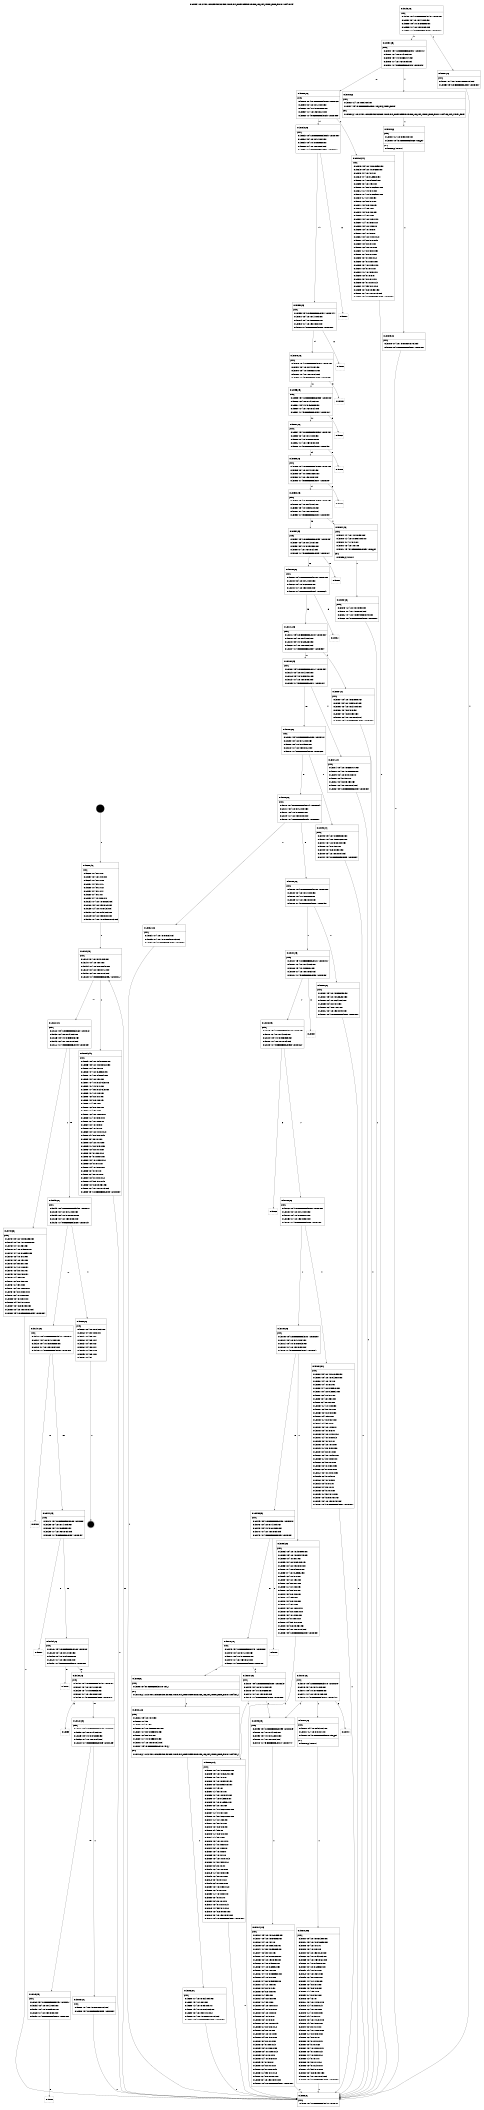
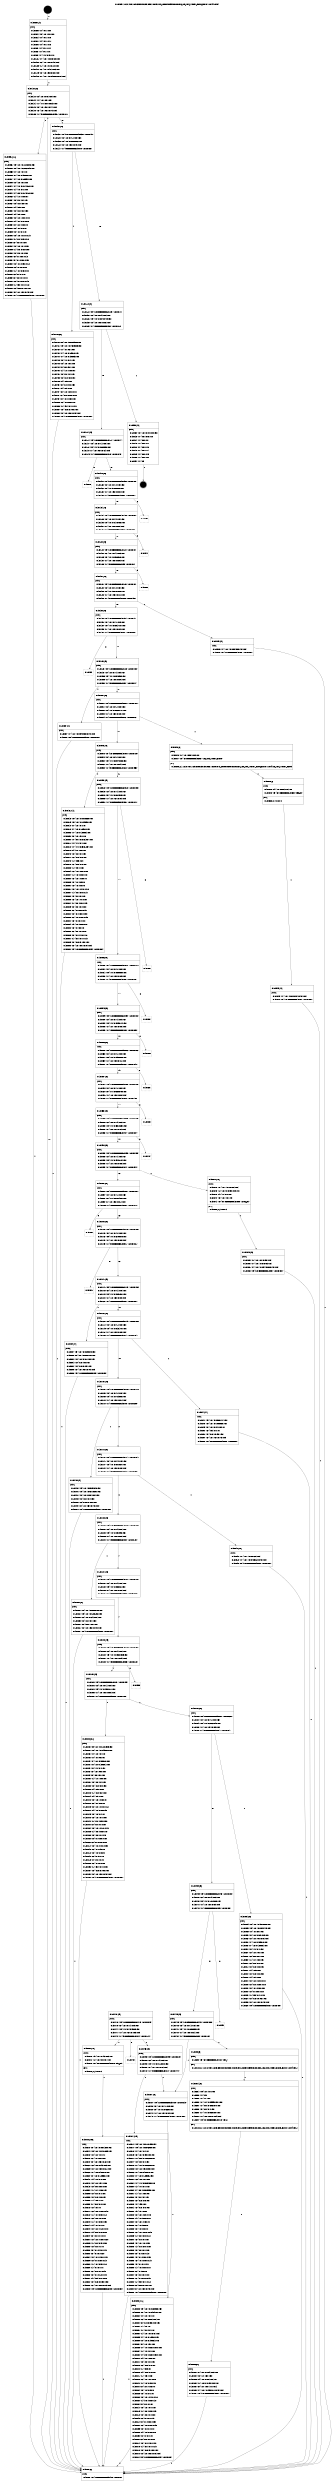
edge "0x4014df [25]" -> "0x4014f8 [25]": added, label "18"
node "0x401f99": removed
edge "0x401737 [25]" -> "0x401750 [25]": reversed
